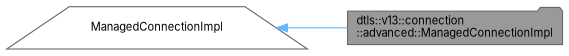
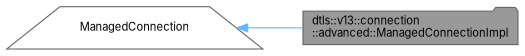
node "ManagedConnectionImpl": label "ManagedConnectionImpl" -> "ManagedConnection"
